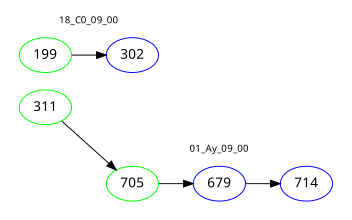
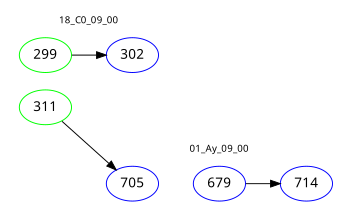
node "199": label "199" -> "299"
node "705": color green -> blue
edge "705" -> "679": removed
